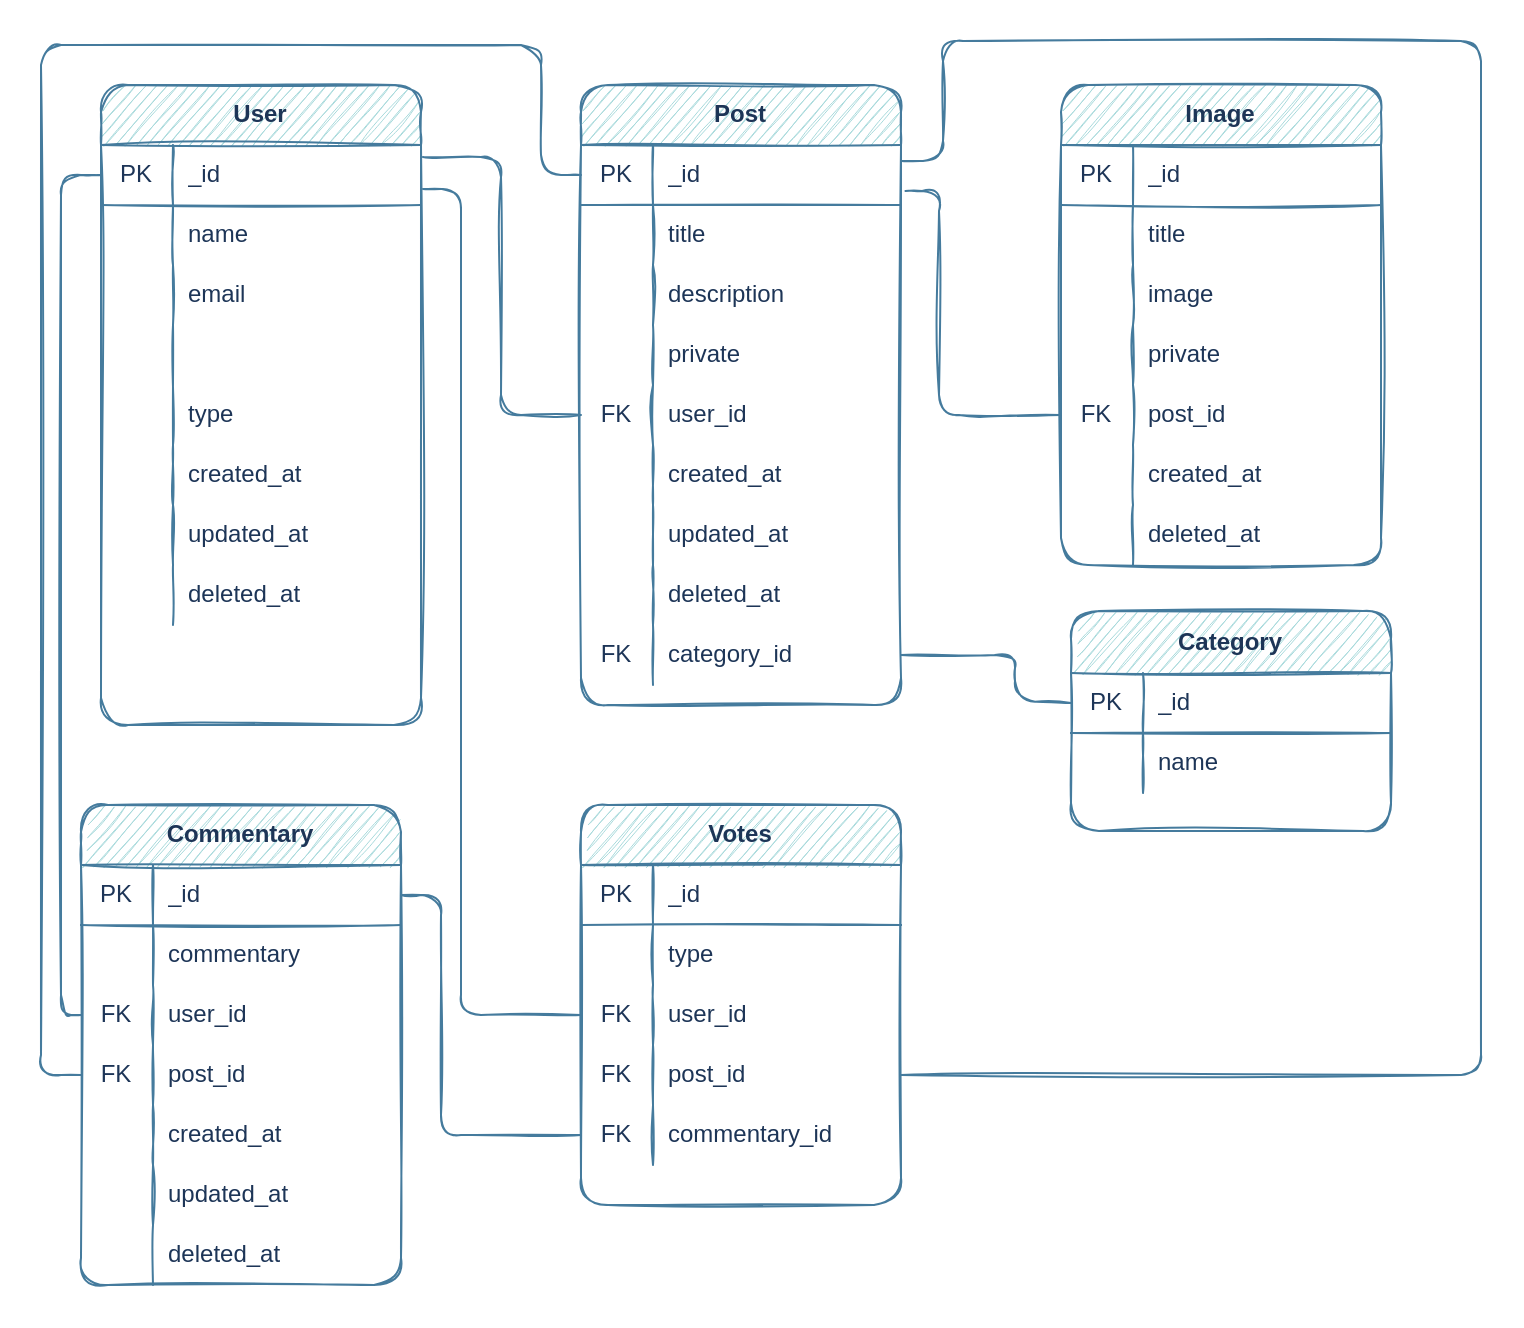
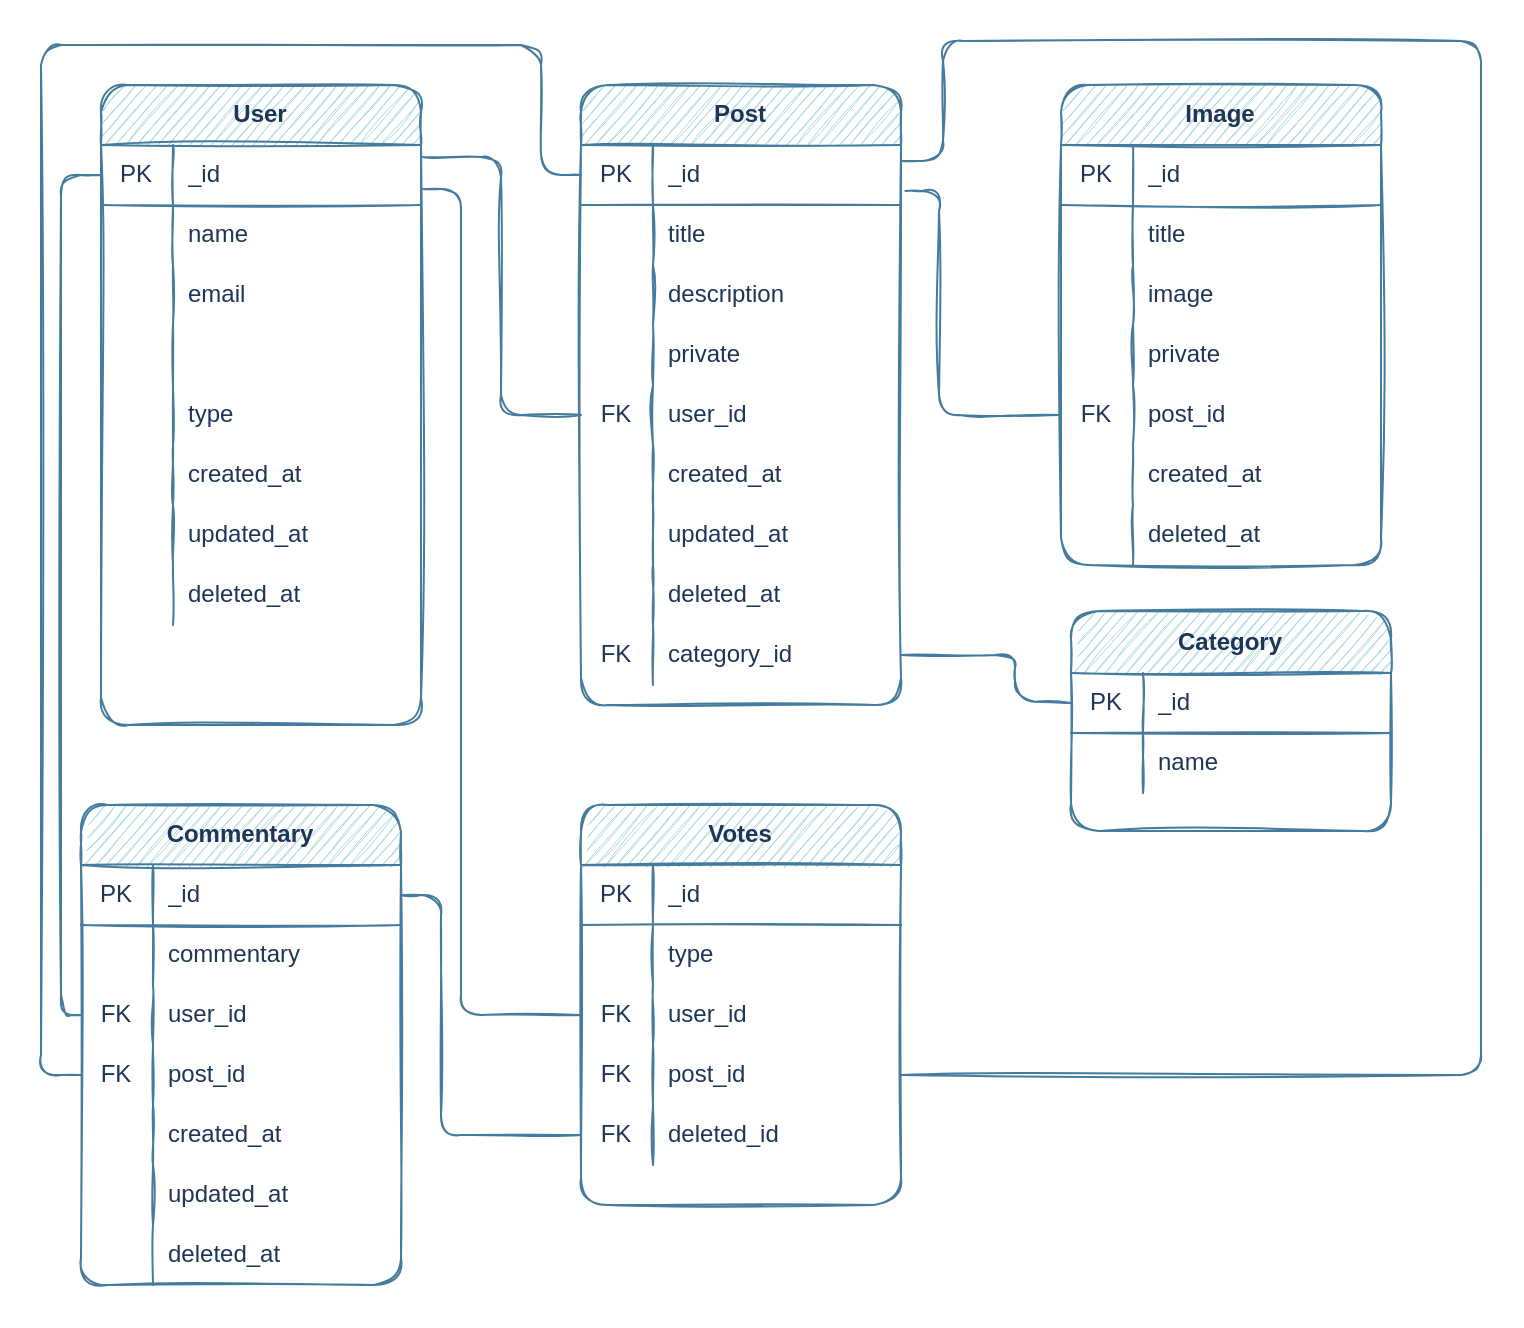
node "commentary_id": label "commentary_id" -> "deleted_id"
